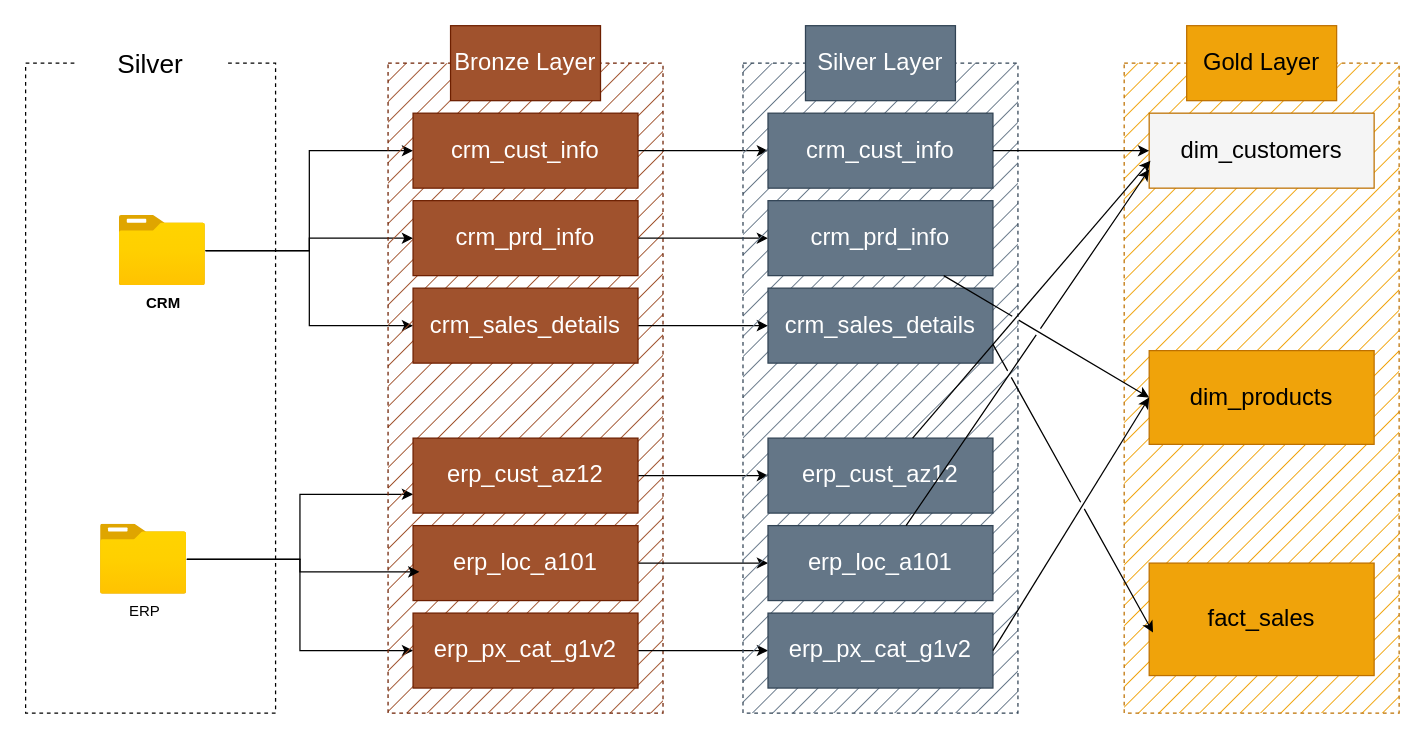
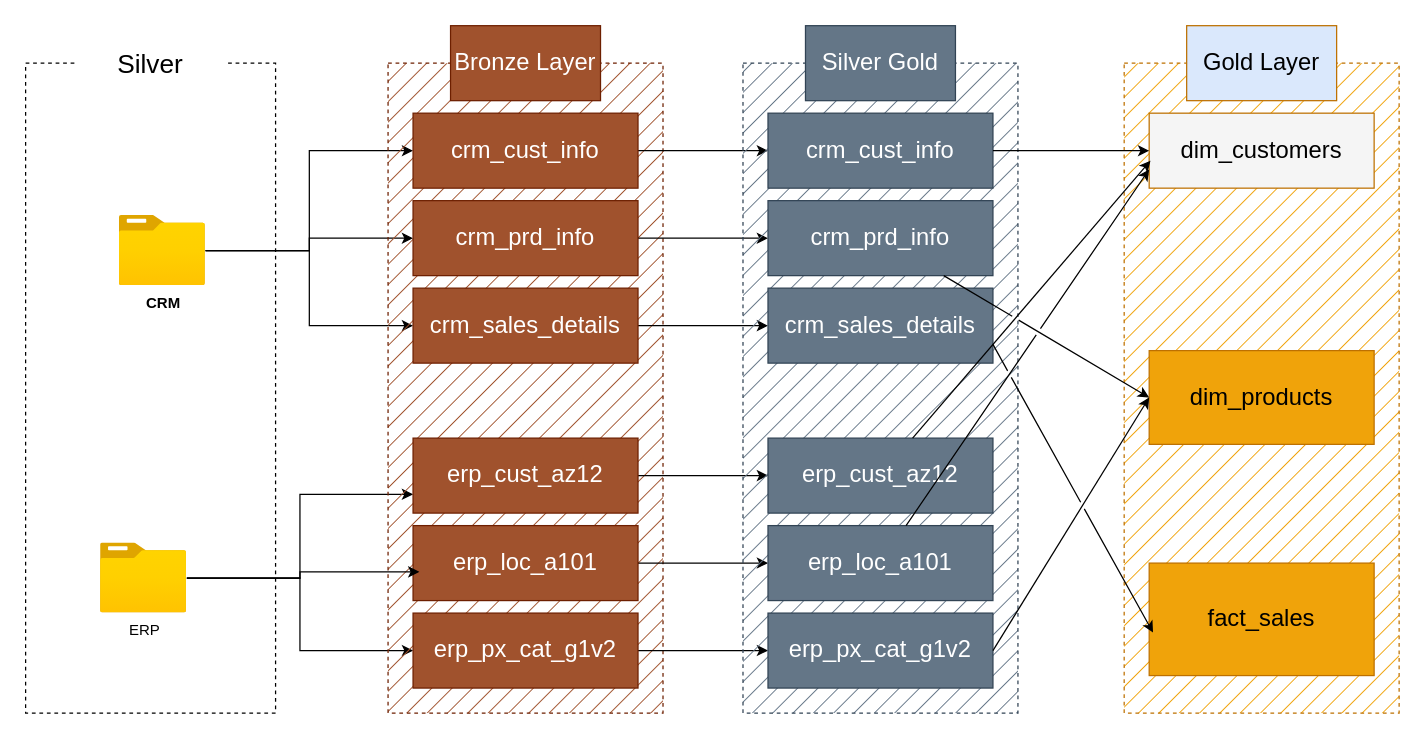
node "Silver Layer": label "Silver Layer" -> "Silver Gold"
node "Gold Layer": fillcolor #f0a30a -> #dae8fc
node "ERP": moved (144, 559) -> (144, 578)
